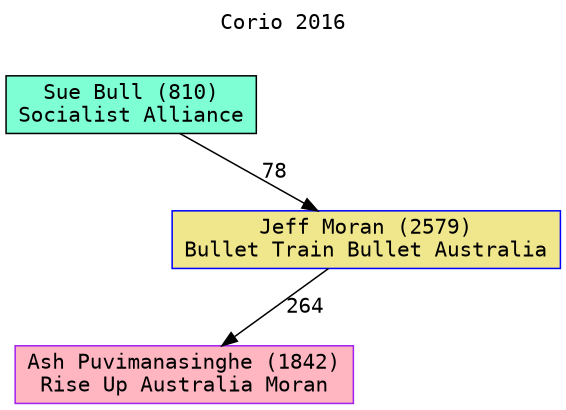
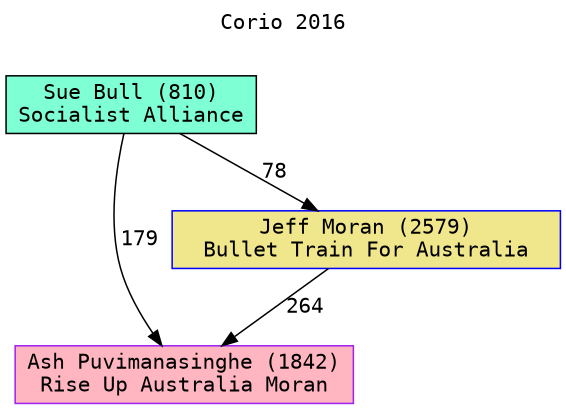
edge "Sue Bull (810) Socialist Alliance" -> "Ash Puvimanasinghe (1842) Rise Up Australia Moran": added, label "179"
node "Jeff Moran (2579) Bullet Train Bullet Australia": label "Jeff Moran (2579) Bullet Train Bullet Australia" -> "Jeff Moran (2579) Bullet Train For Australia"
